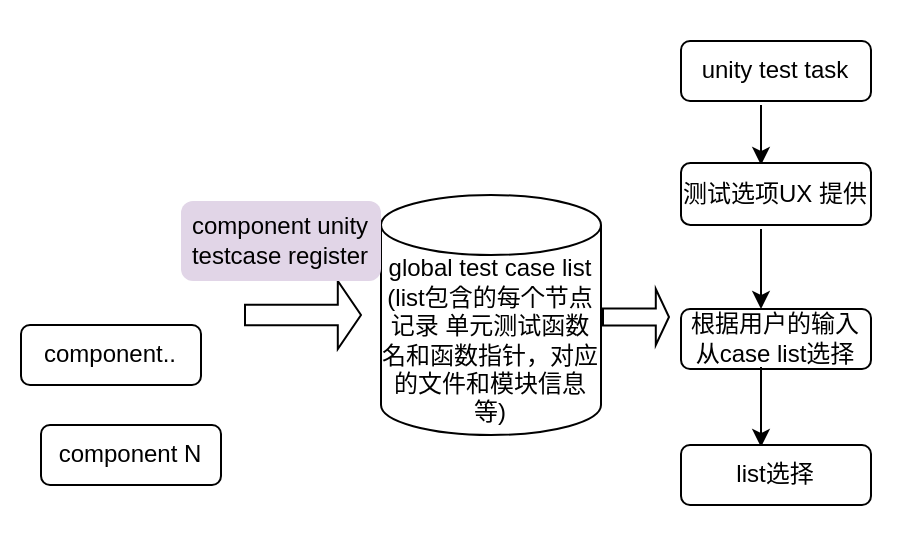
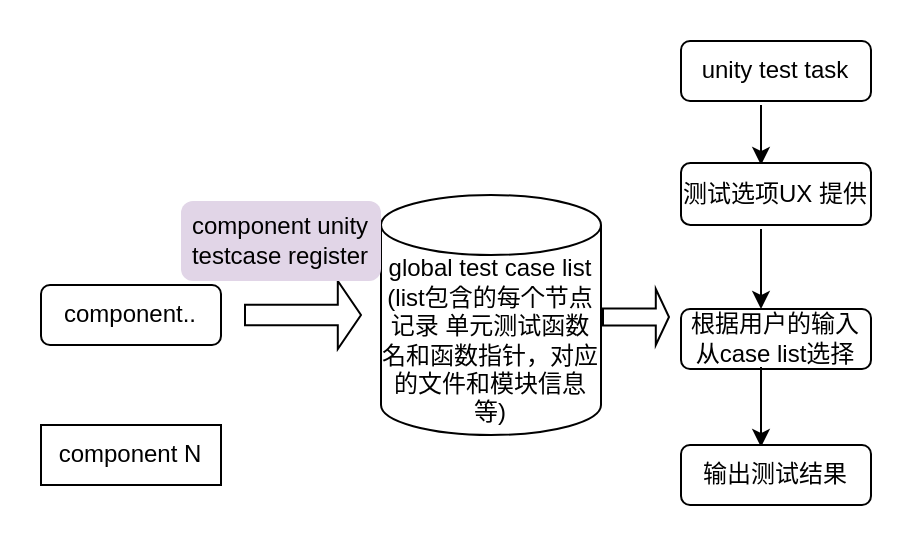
node "component..": moved (111, 355) -> (131, 315)
node "component N": shape rounded rectangle -> rectangle
node "list选择": label "list选择" -> "输出测试结果"
